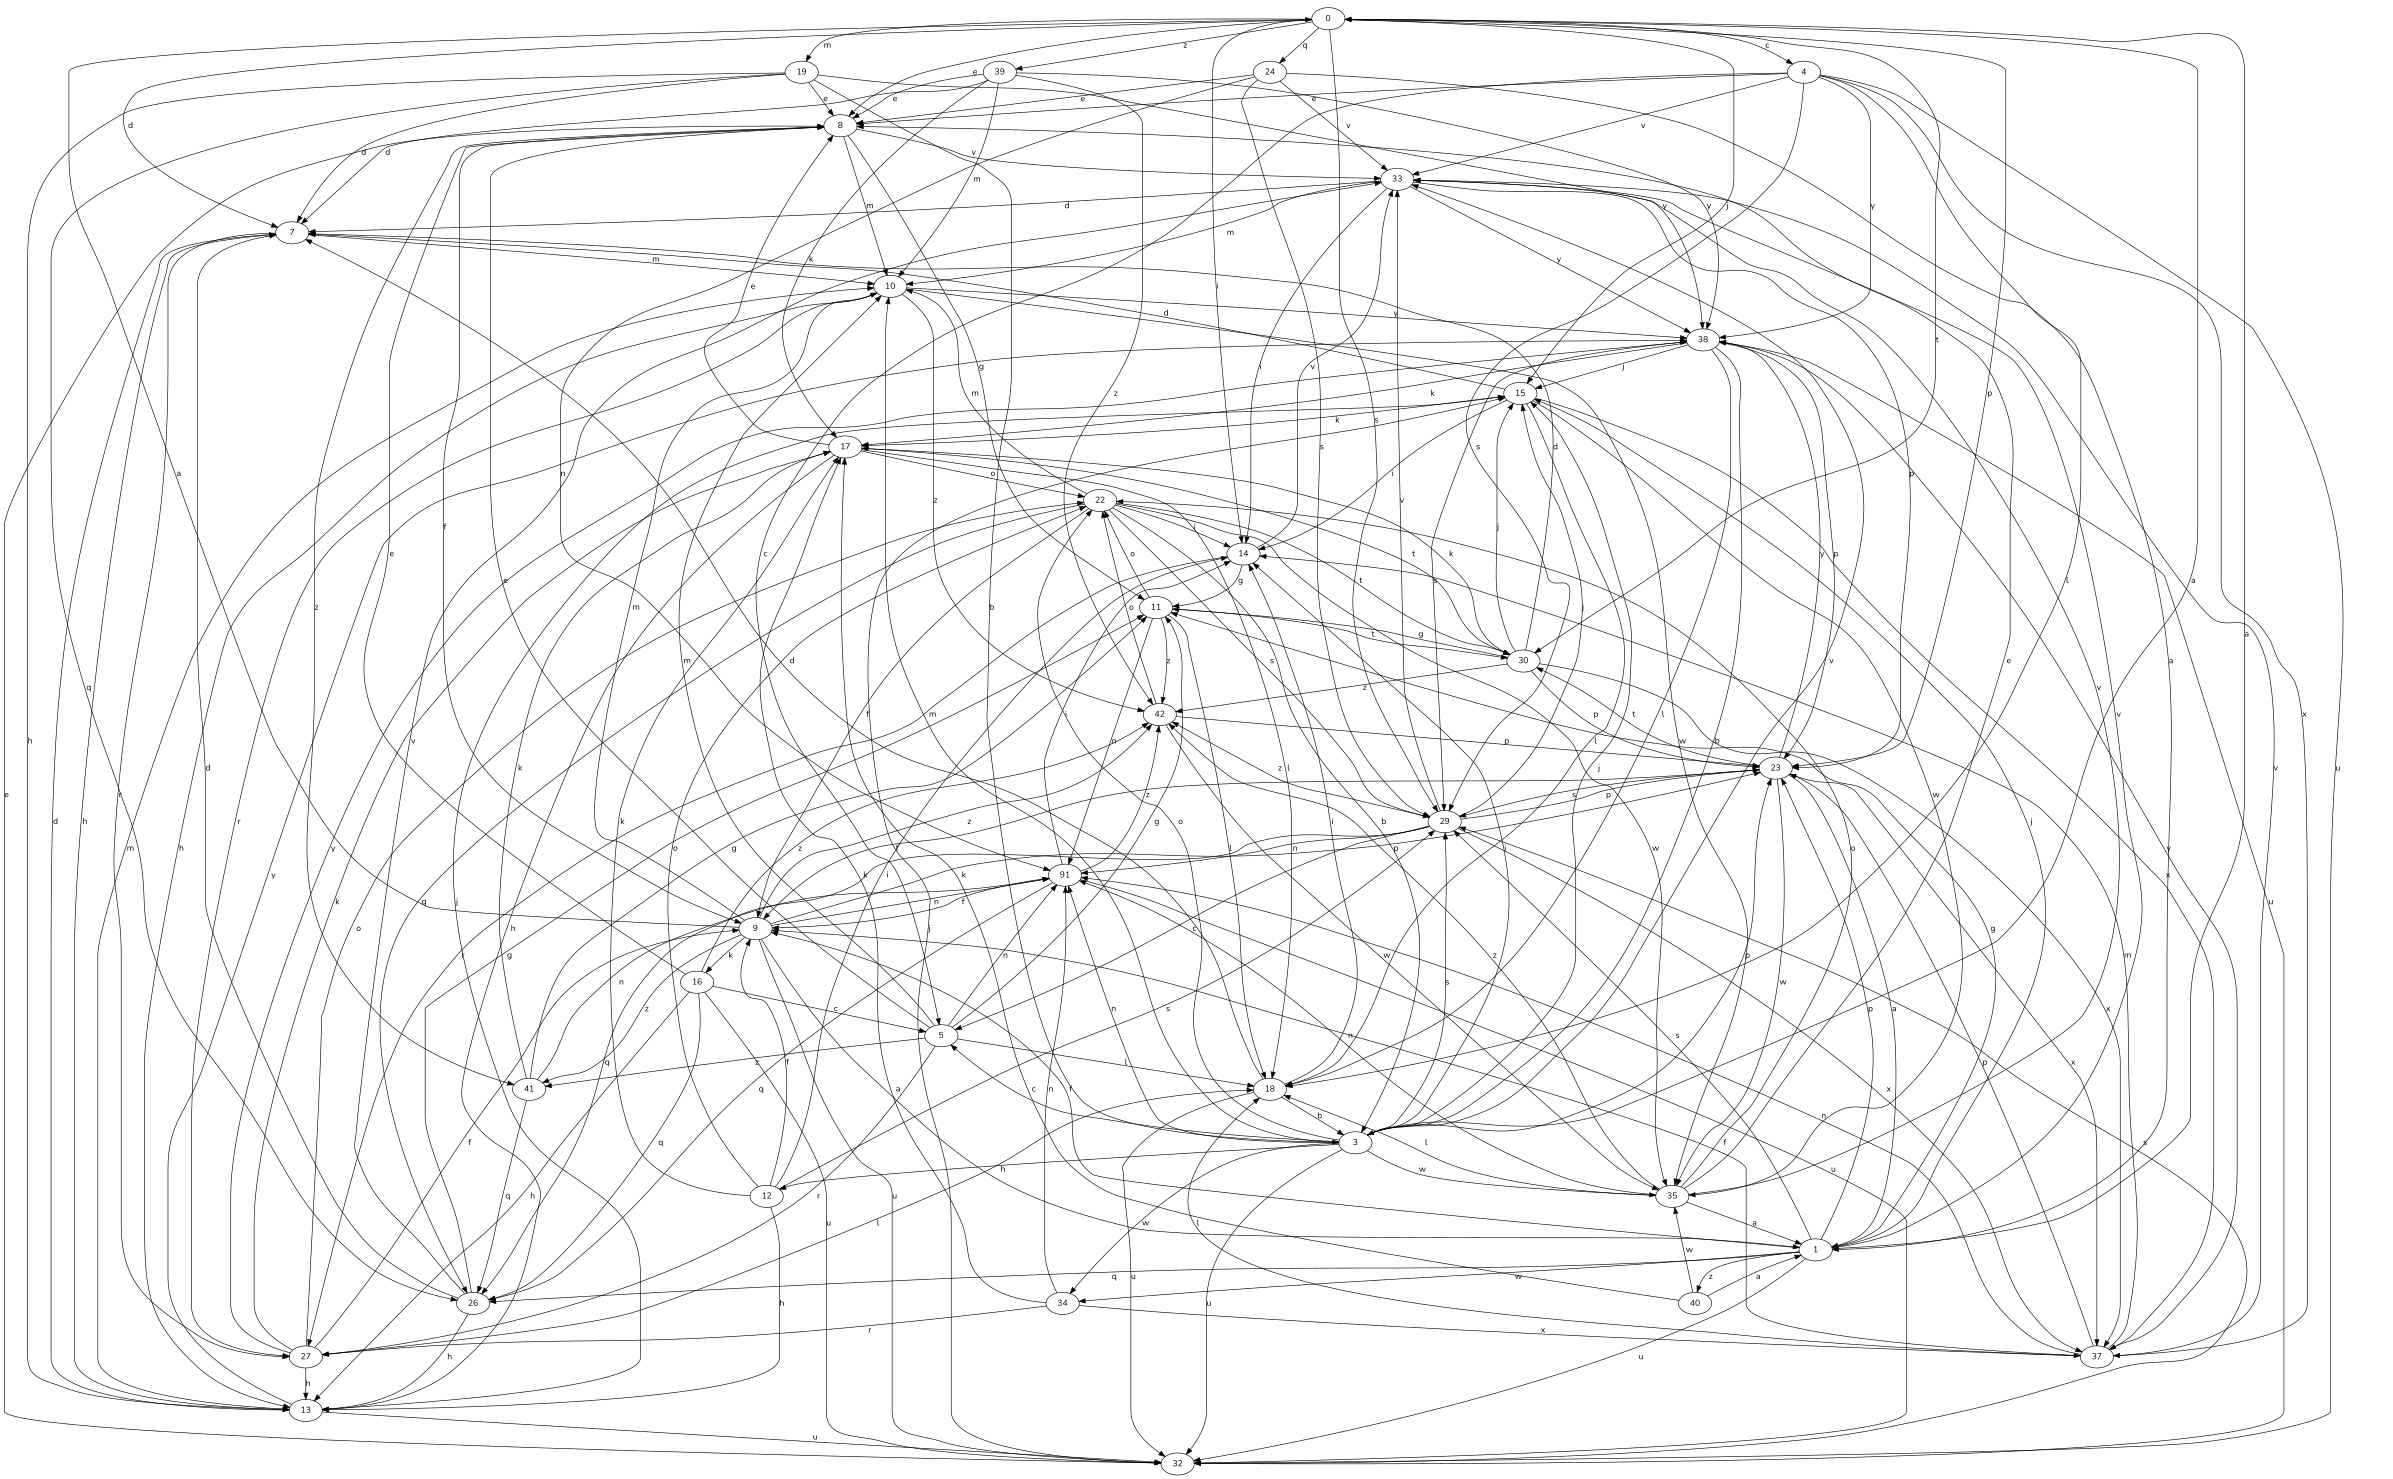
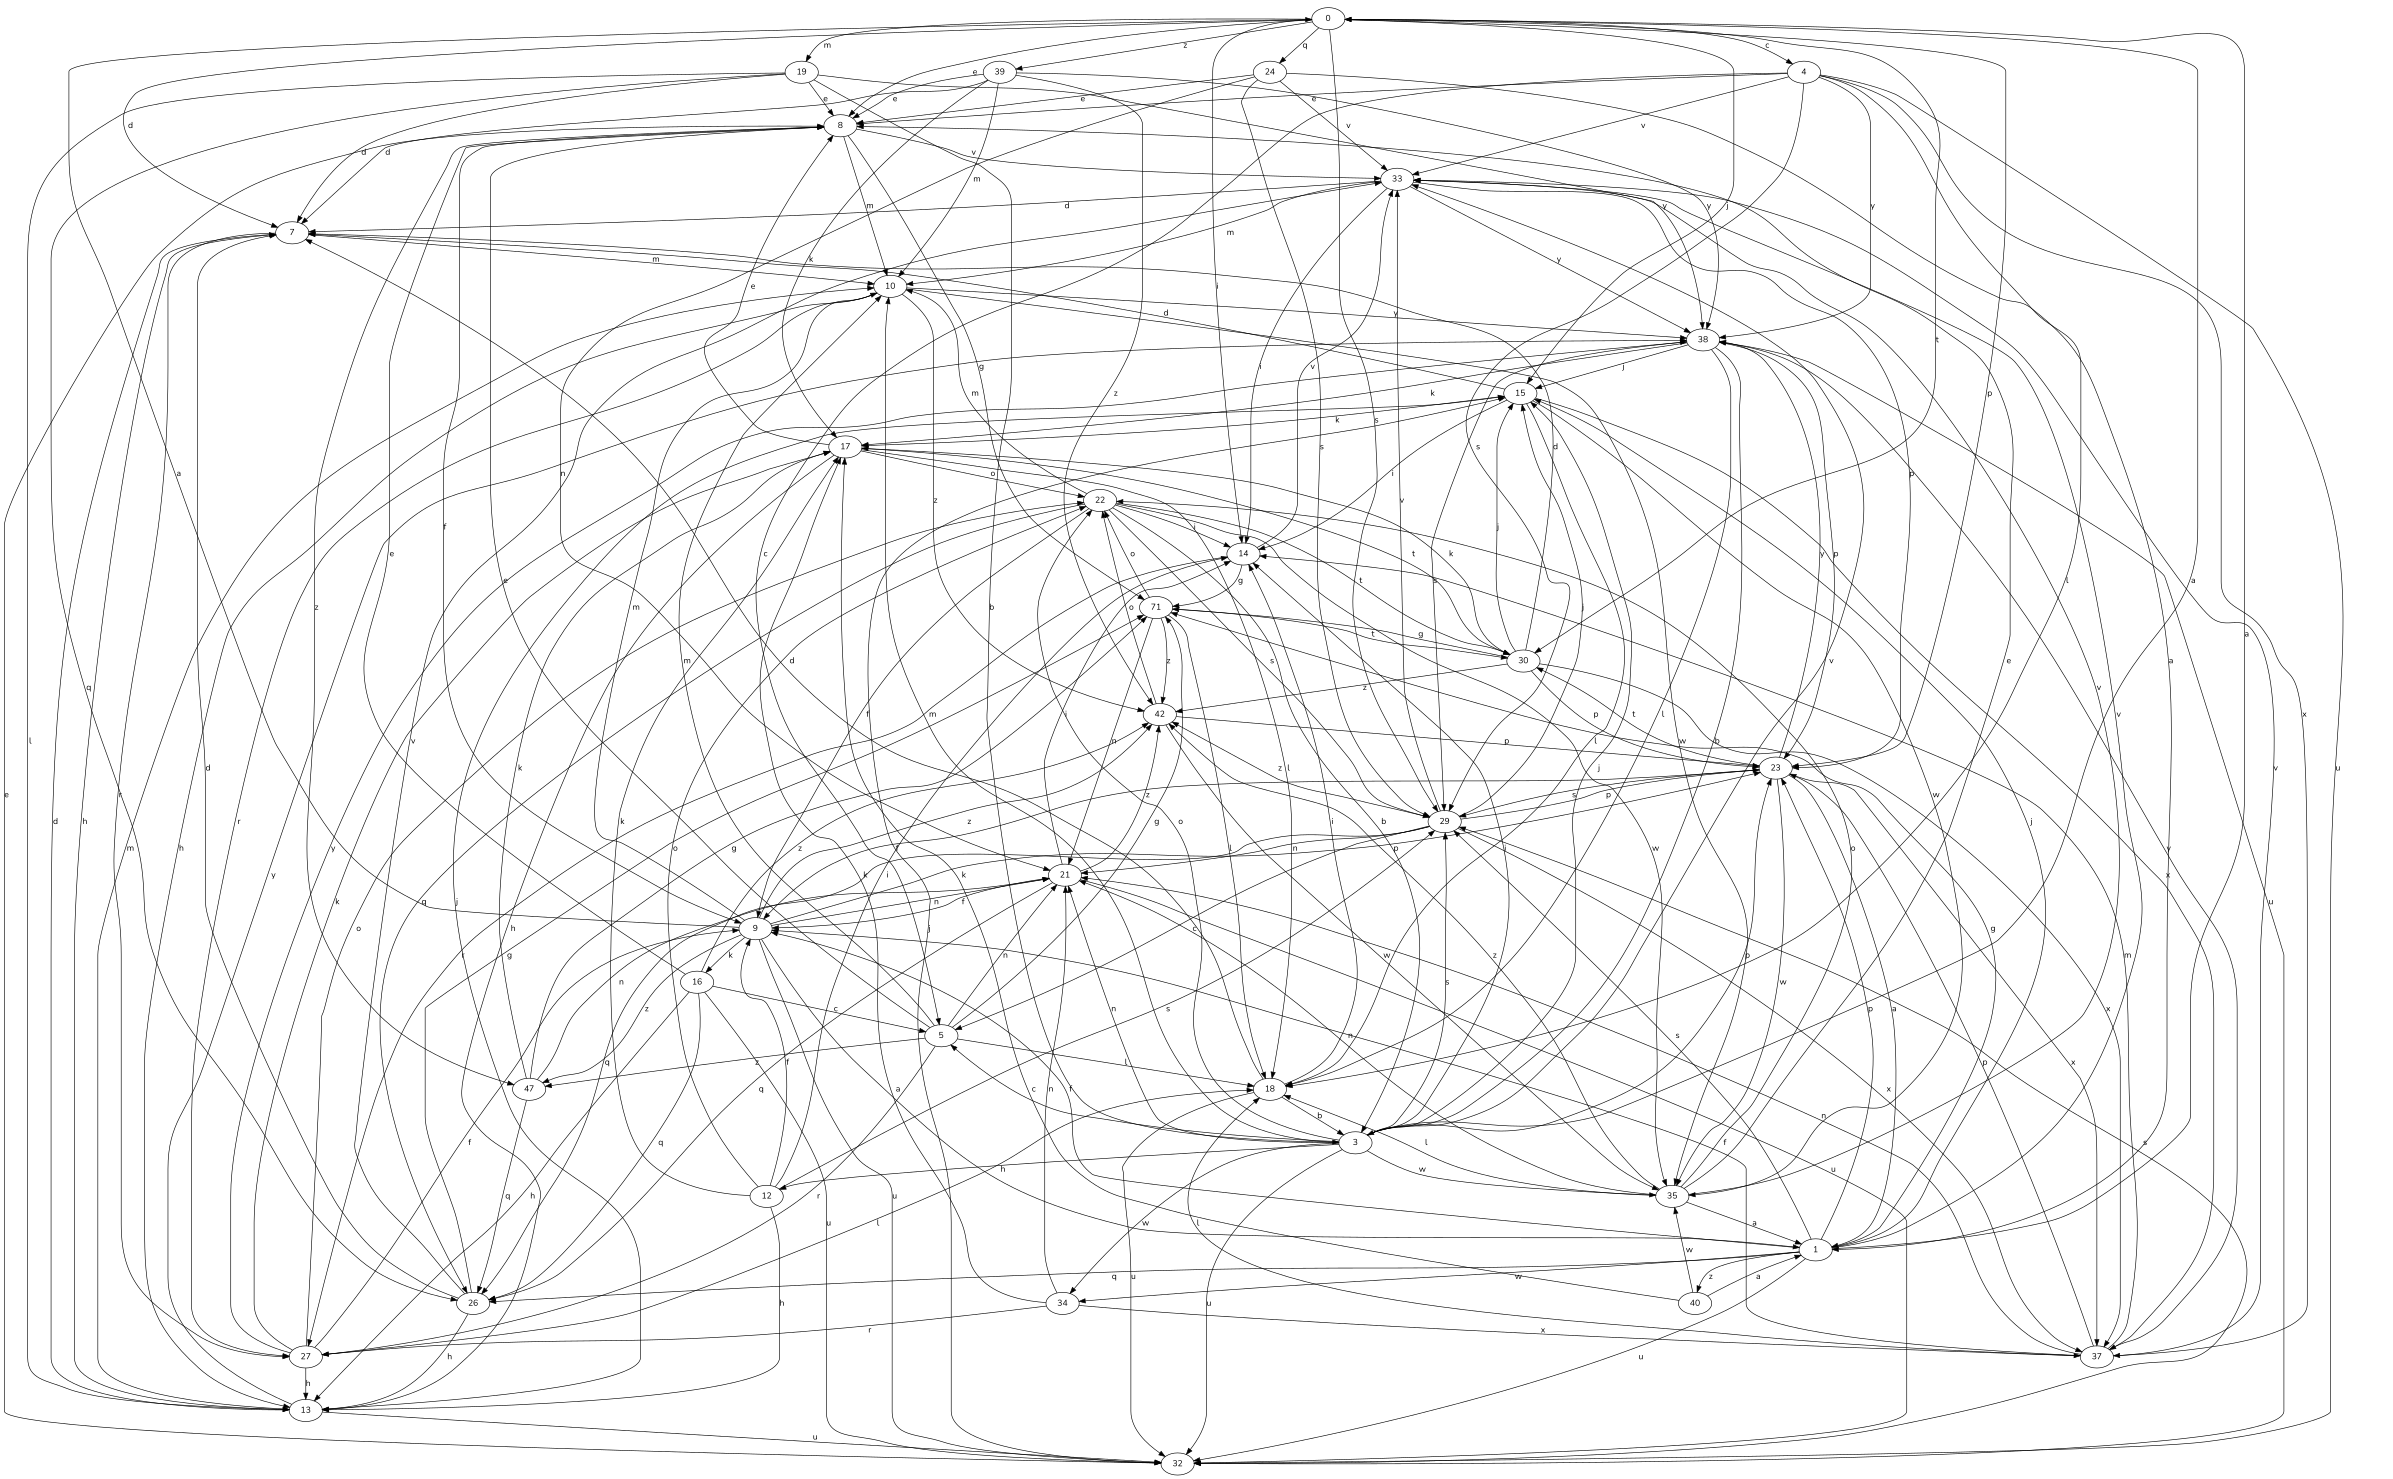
node "11": label "11" -> "71"
edge "19" -> "13": label "h" -> "l"
node "91": label "91" -> "21"
node "41": label "41" -> "47"
